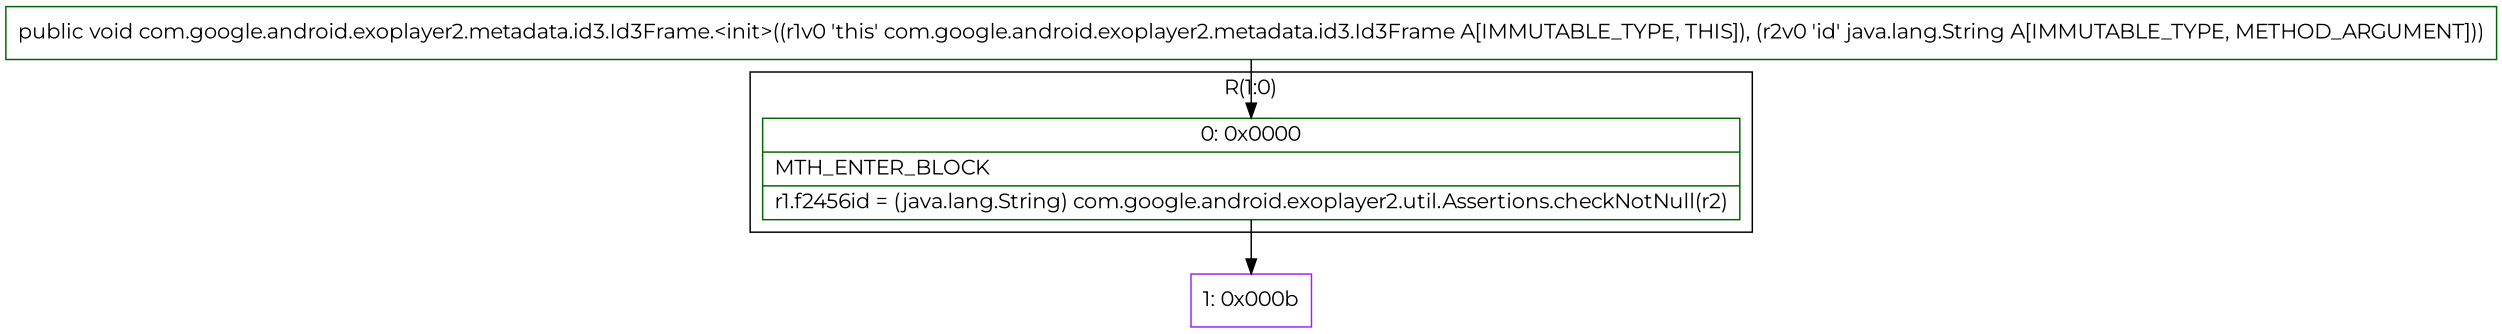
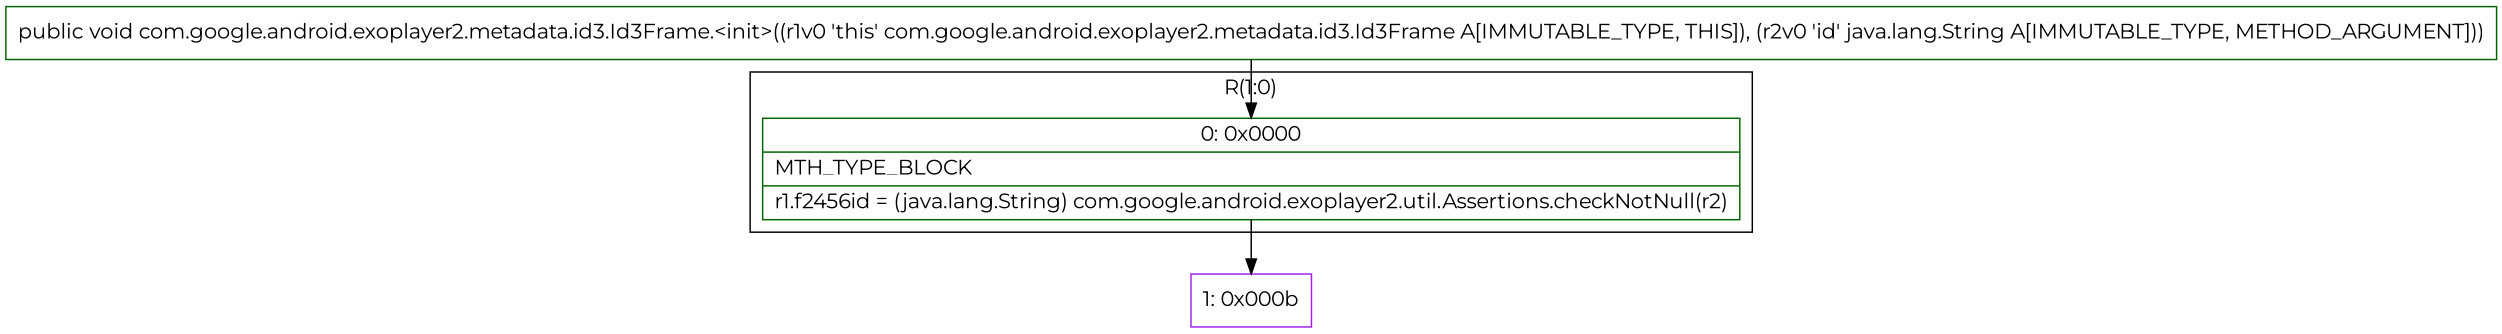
node "0: 0x0000": text "MTH_ENTER_BLOCK" -> "MTH_TYPE_BLOCK"
